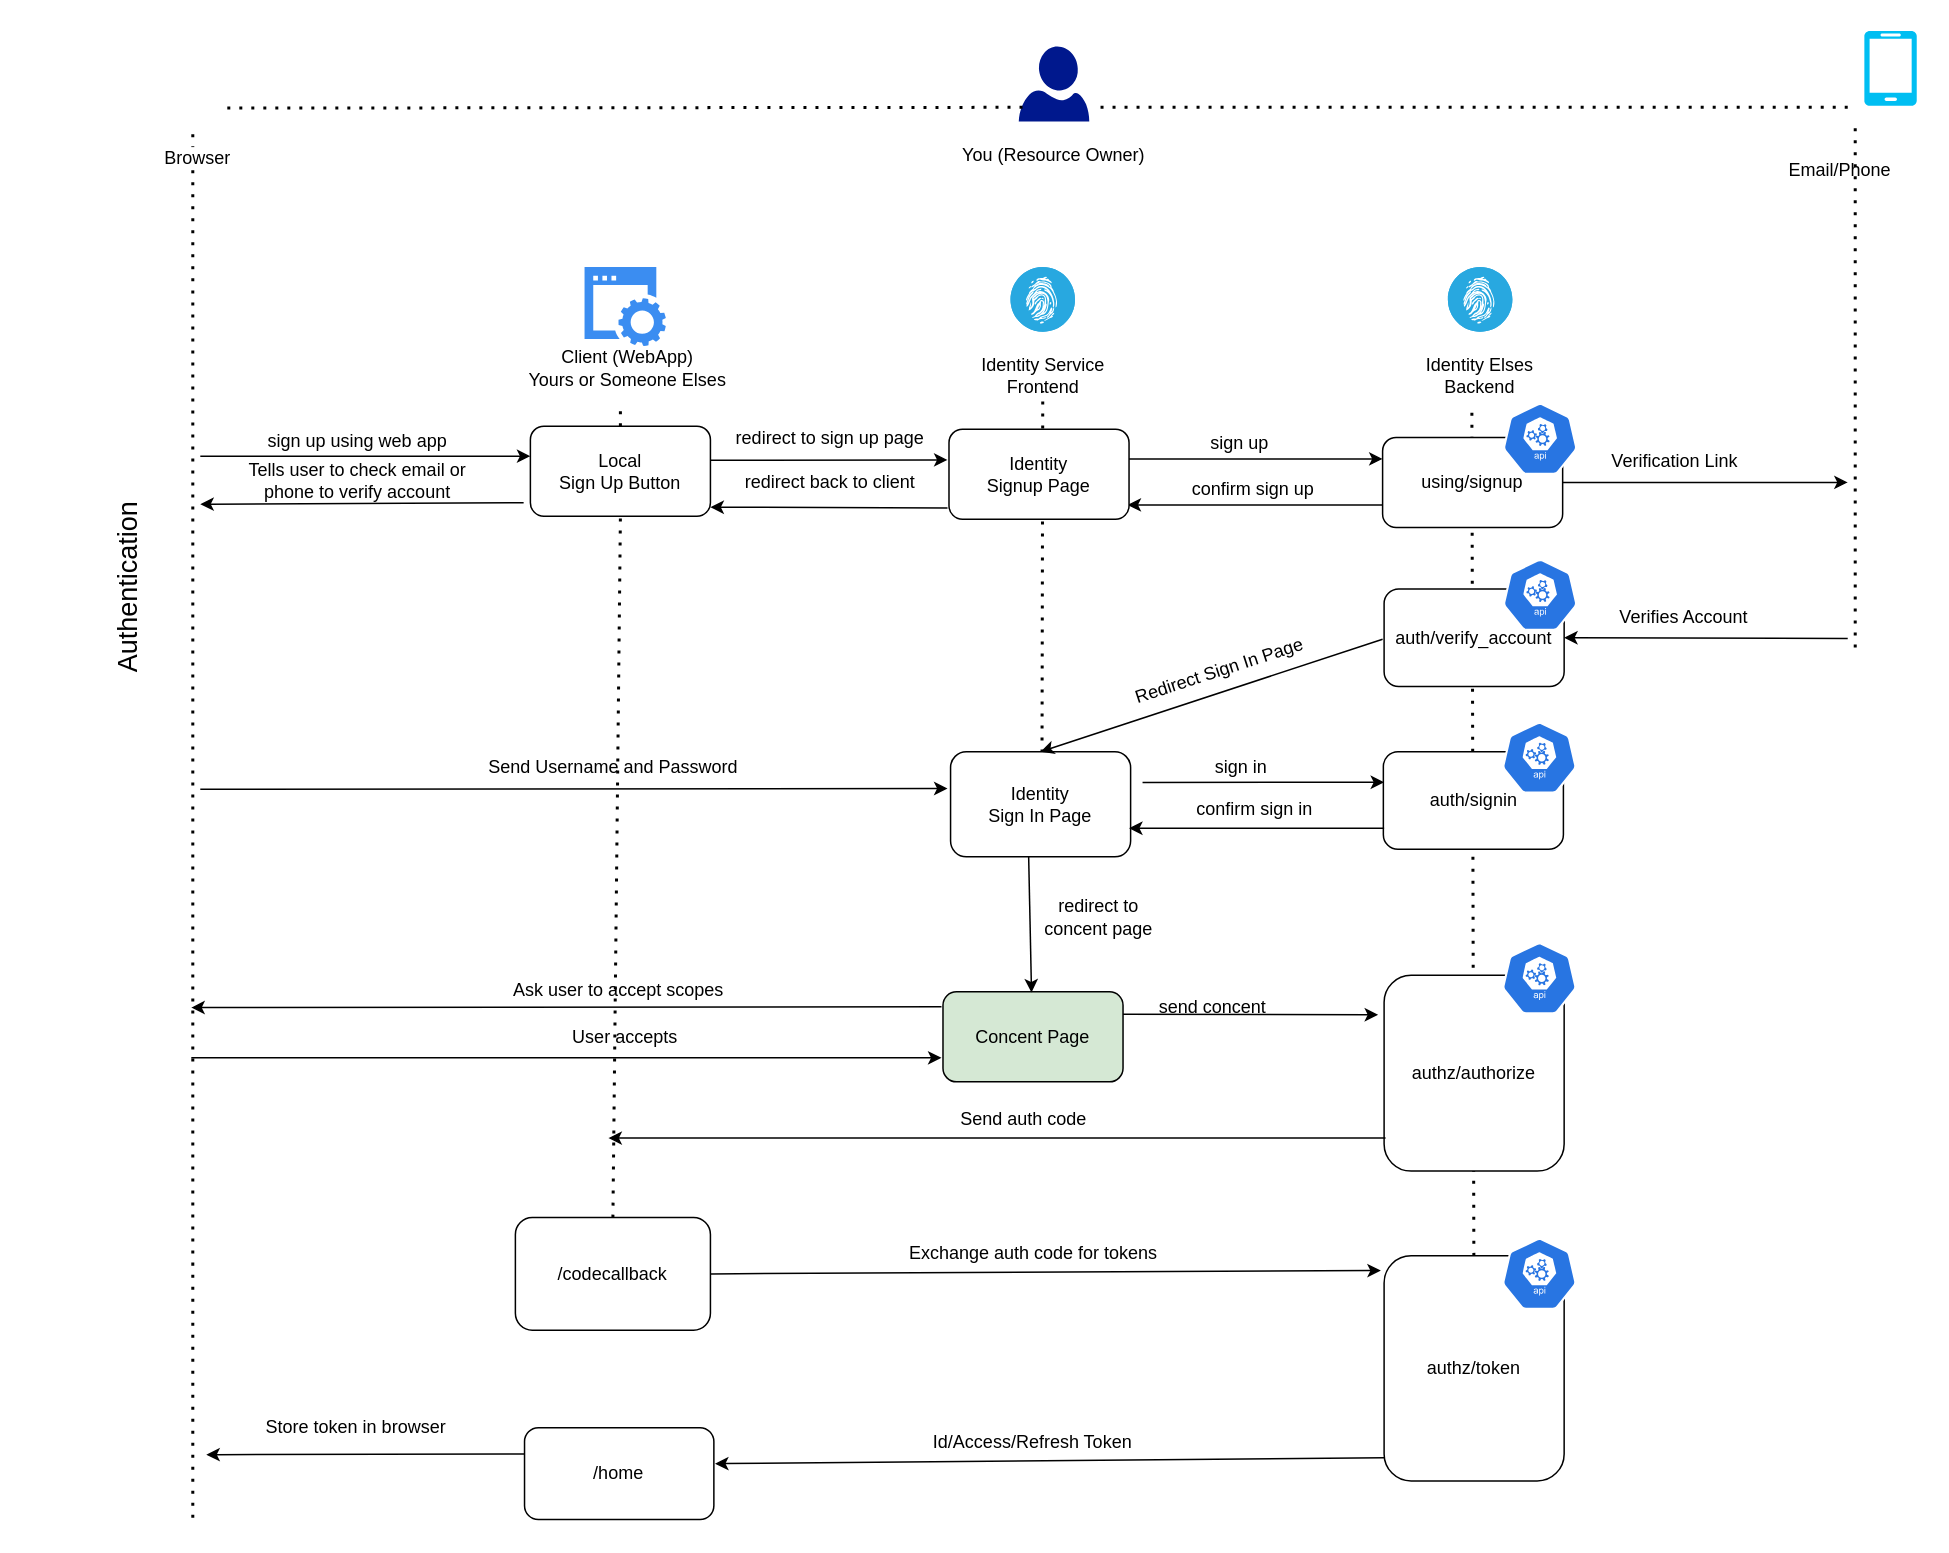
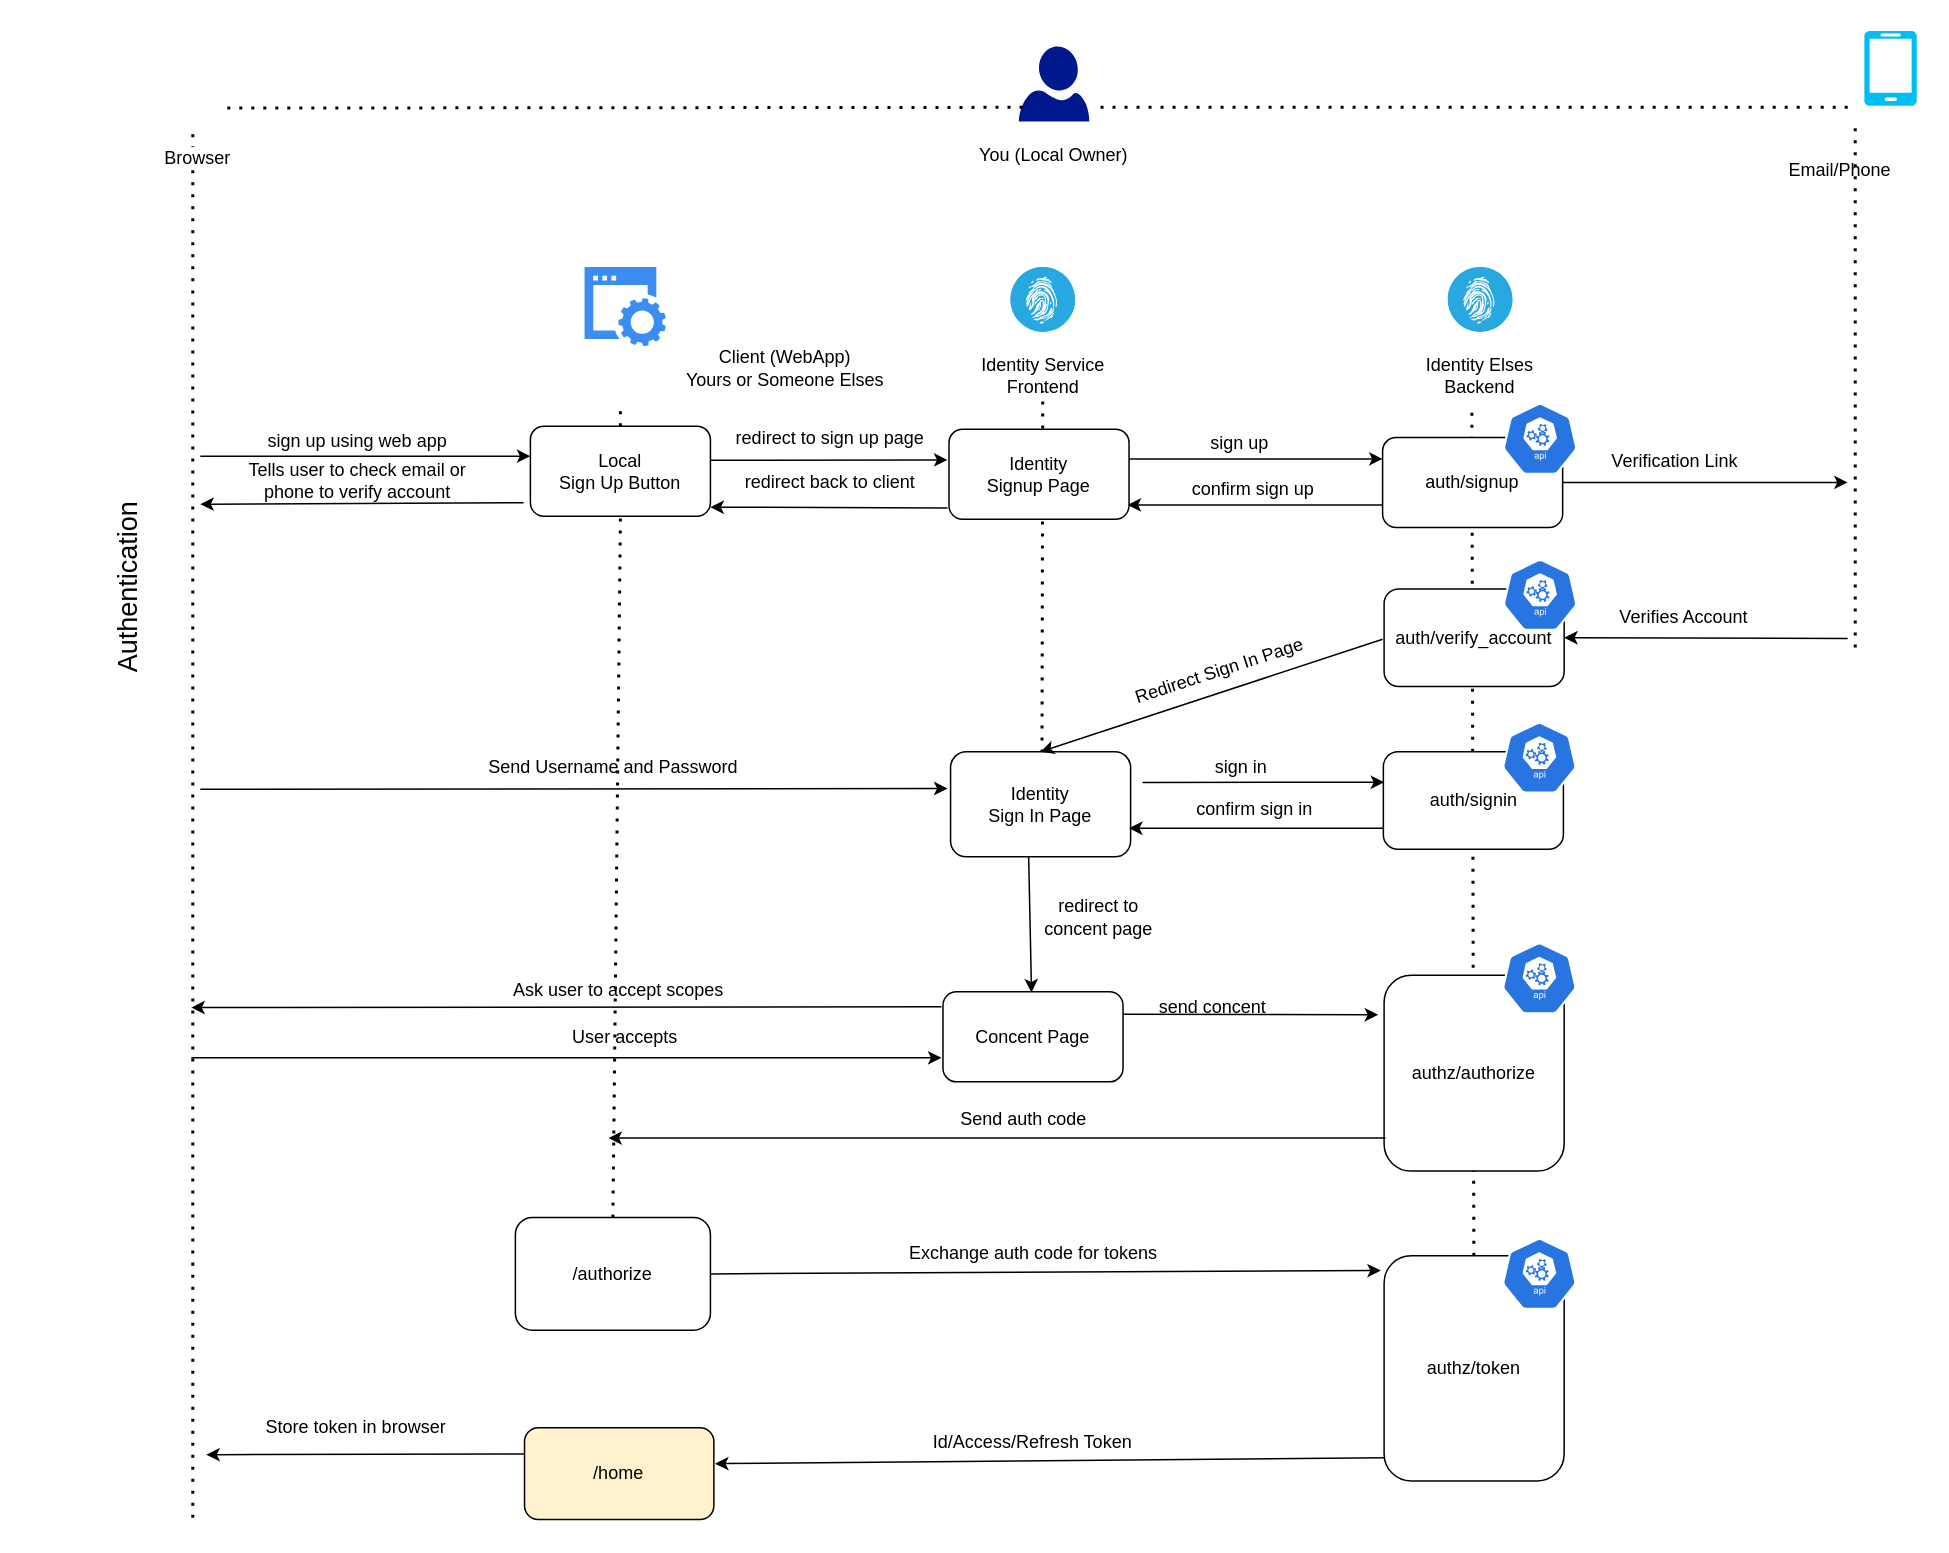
node "You (Resource Owner)": label "You (Resource Owner)" -> "You (Local Owner)"
node "Client (WebApp) Yours or Someone Elses": moved (628, 368) -> (785, 368)
node "using/signup": label "using/signup" -> "auth/signup"
node "Concent Page": fillcolor #d5e8d4 -> #ffffff
node "/codecallback": label "/codecallback" -> "/authorize"
node "/home": fillcolor #ffffff -> #fff2cc
